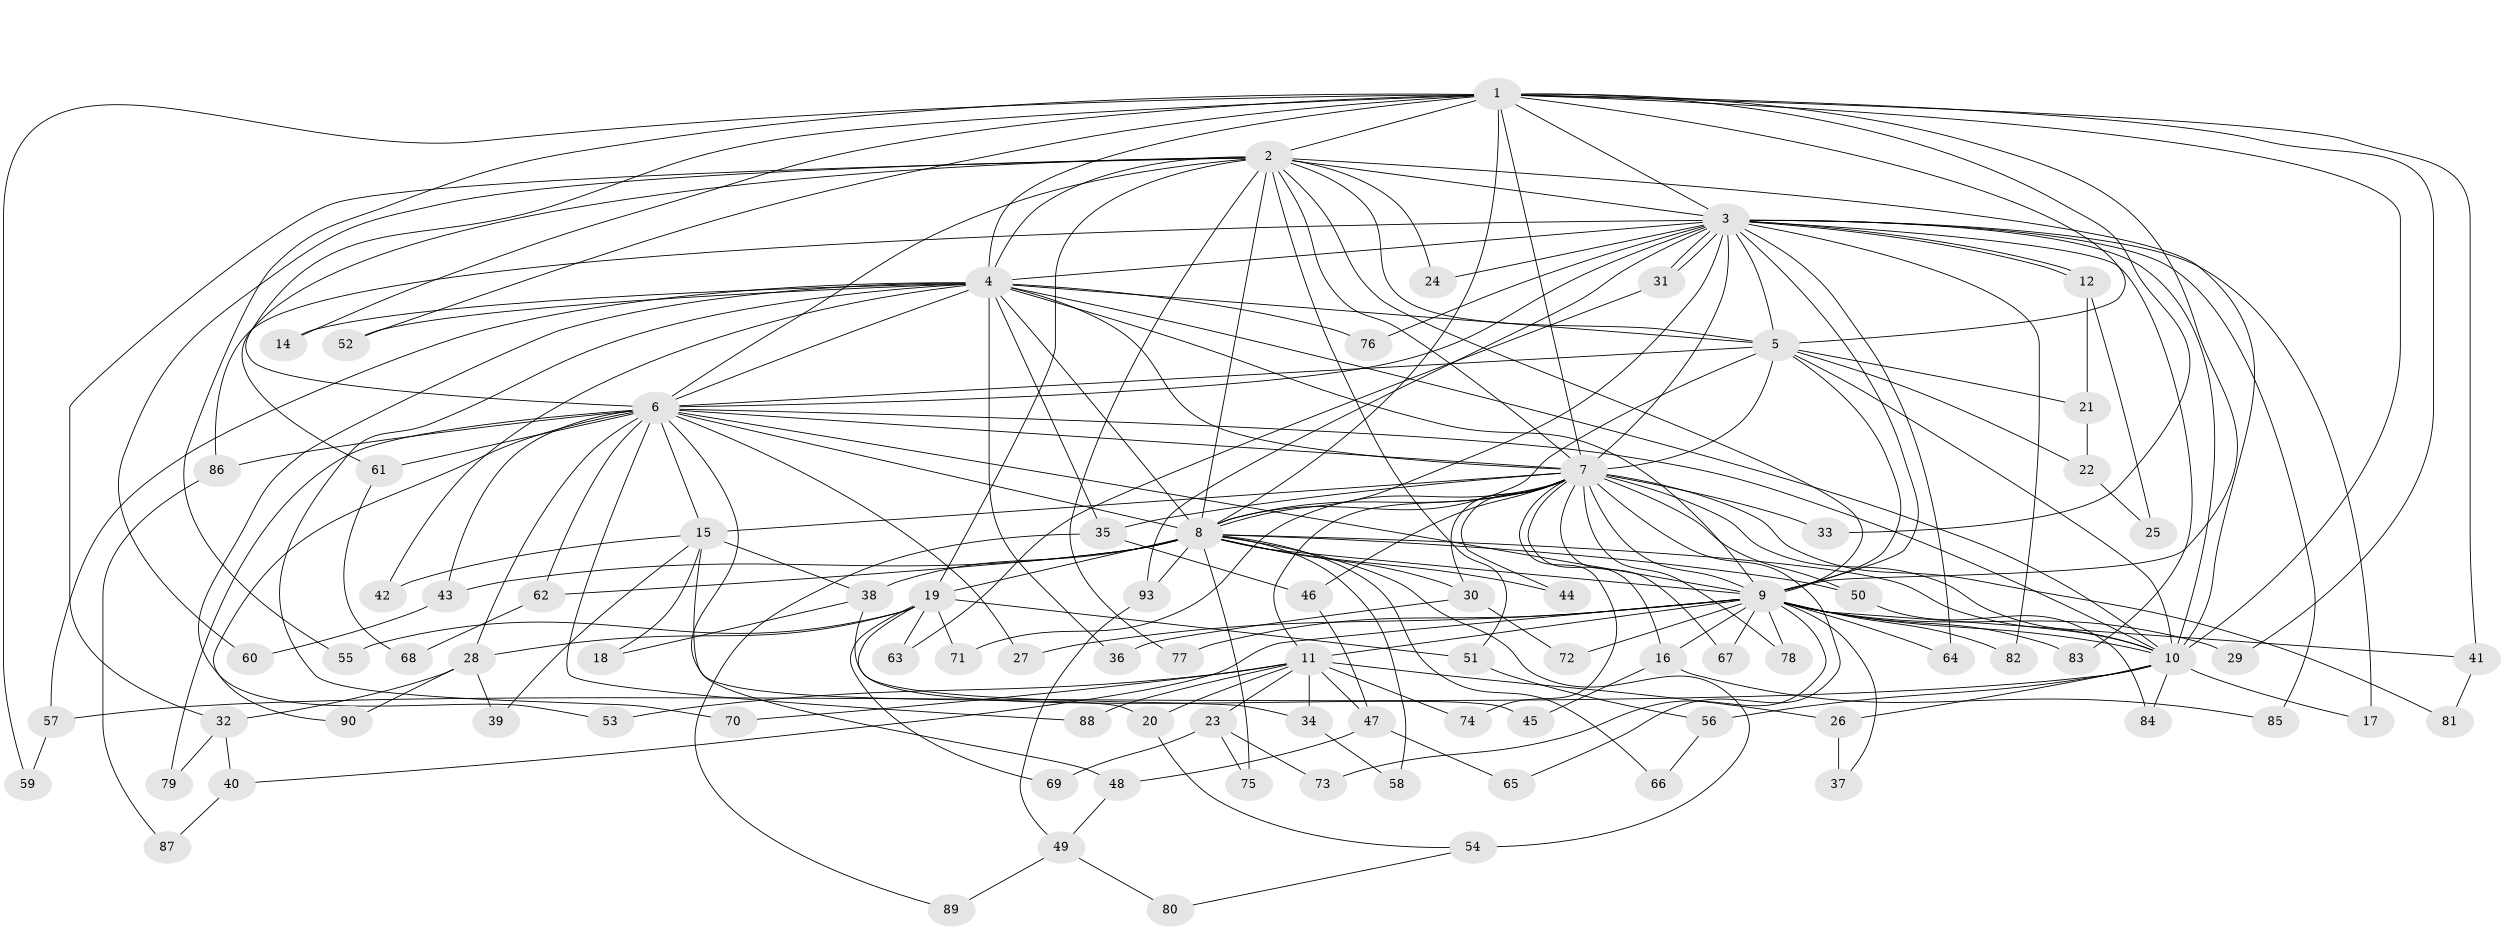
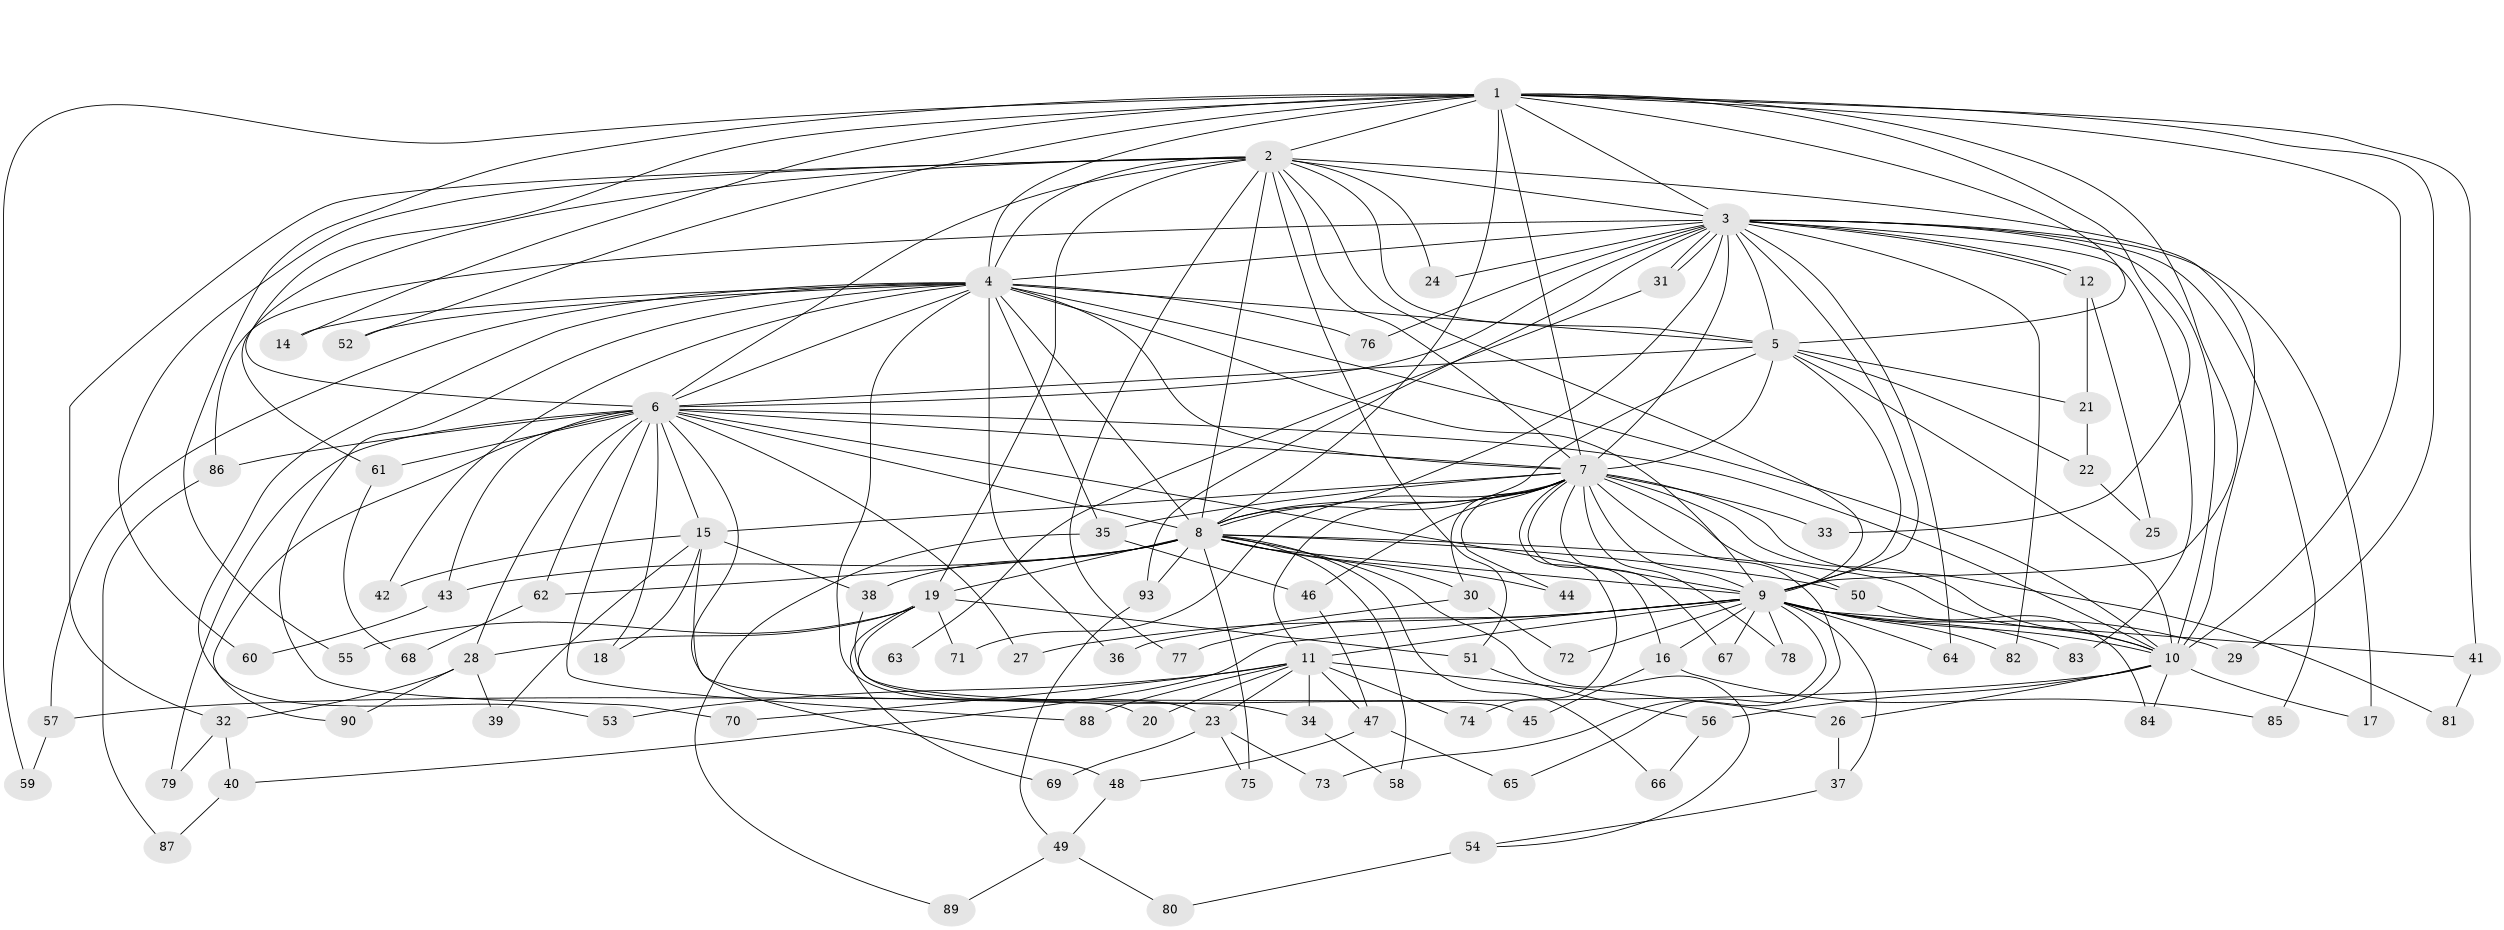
edge "38" -- "18": now "6" -- "18"
edge "19" -- "63": removed
edge "4" -- "23": added
edge "20" -- "54": now "37" -- "54"
